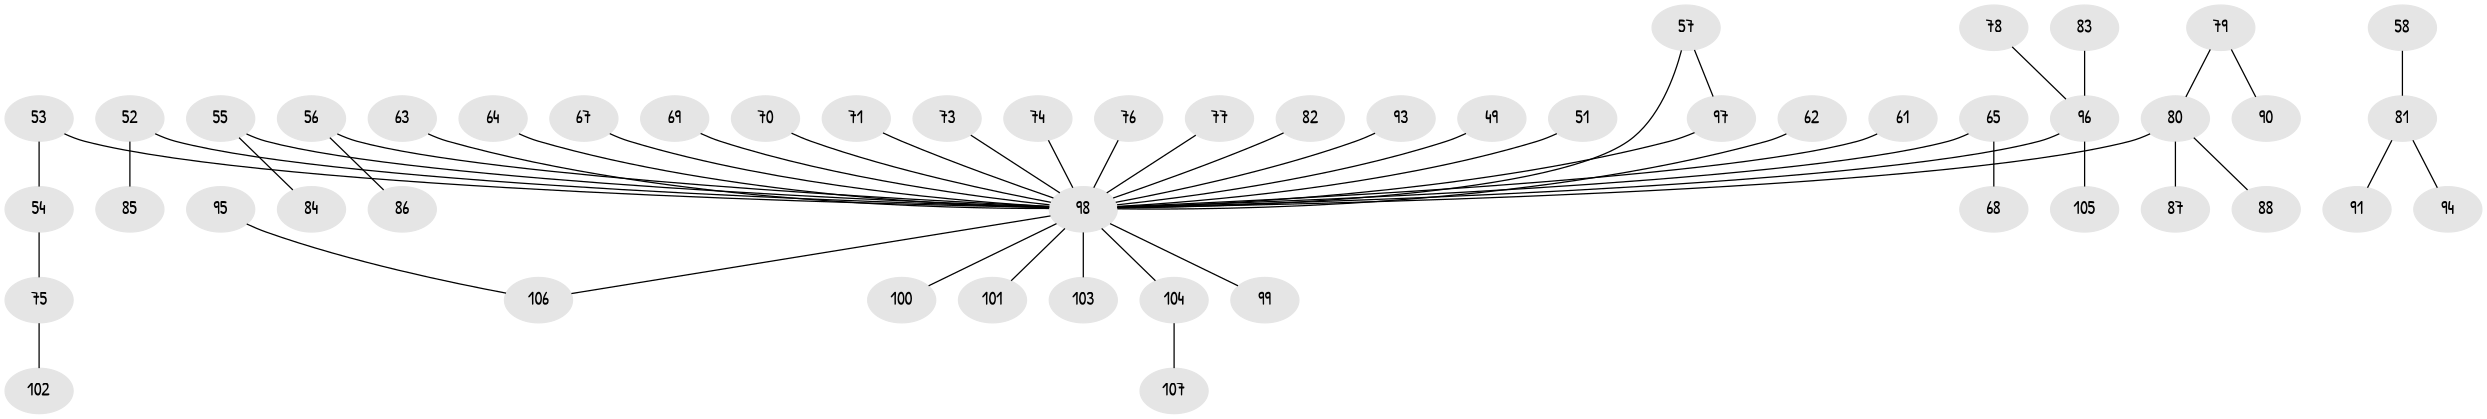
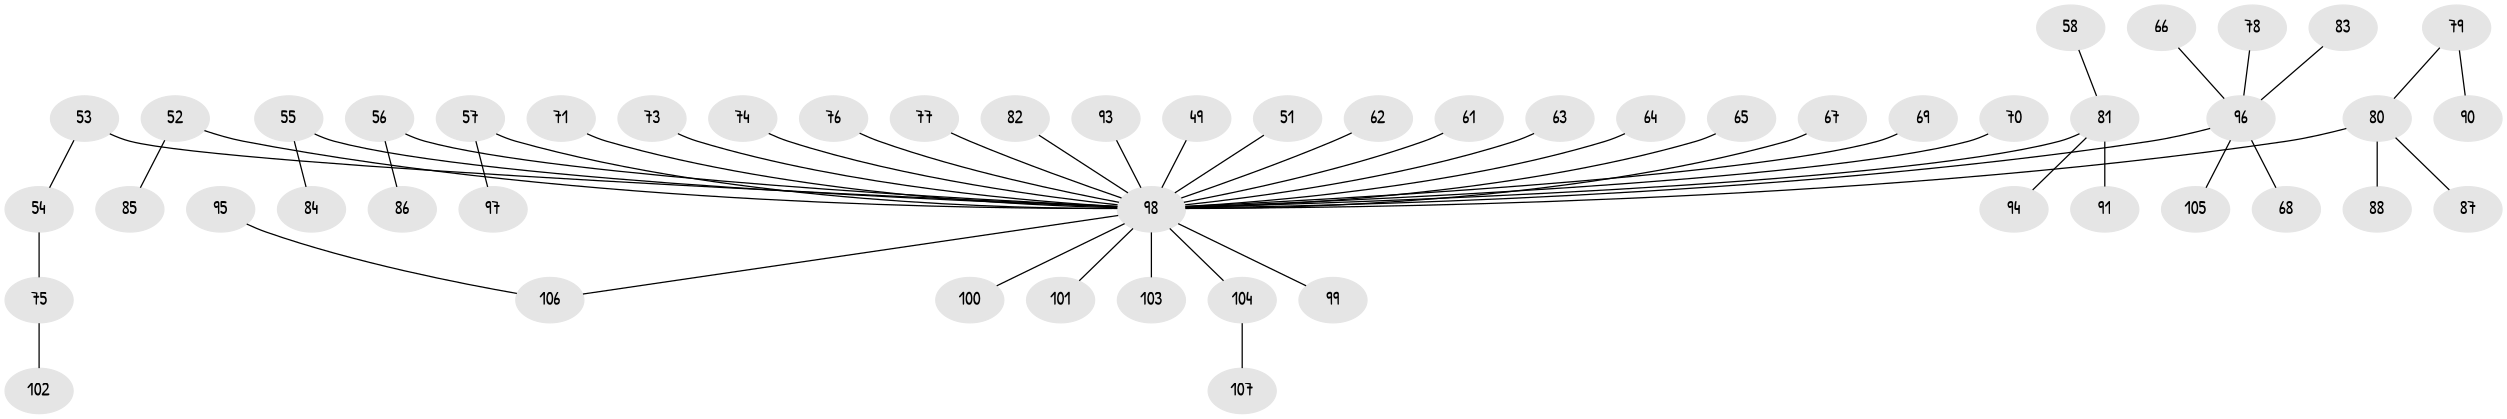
node "66": added
edge "65" -- "68": now "96" -- "68"
edge "97" -- "98": now "81" -- "98"
